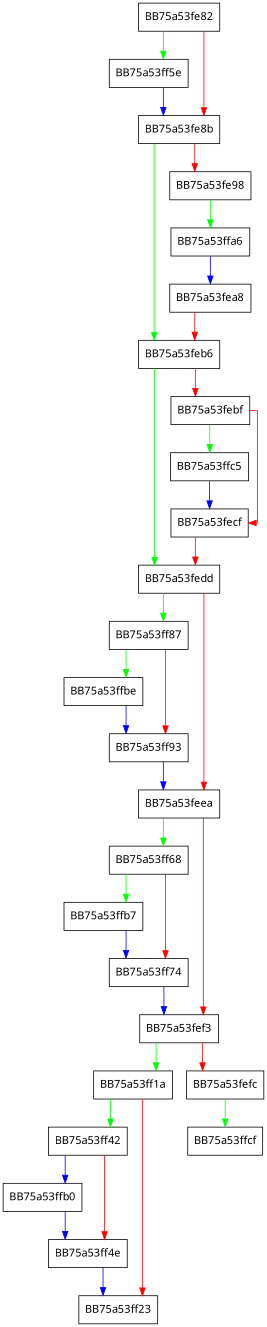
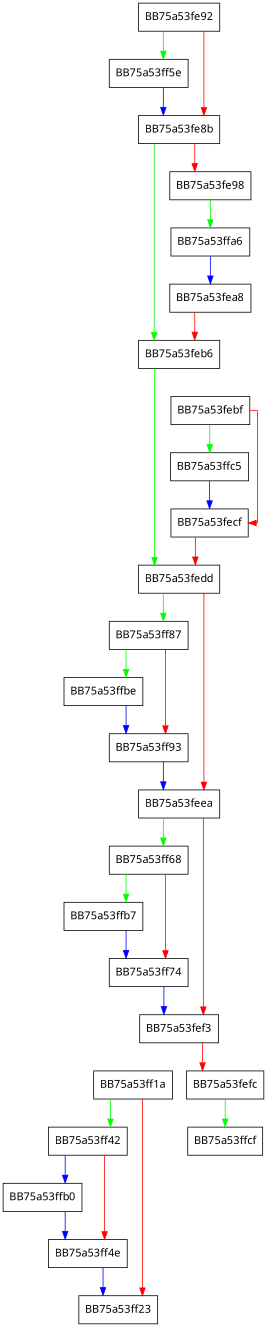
node "BB75a53fe82": label "BB75a53fe82" -> "BB75a53fe92"
edge "BB75a53feb6" -> "BB75a53febf": removed
edge "BB75a53fef3" -> "BB75a53ff1a": removed
